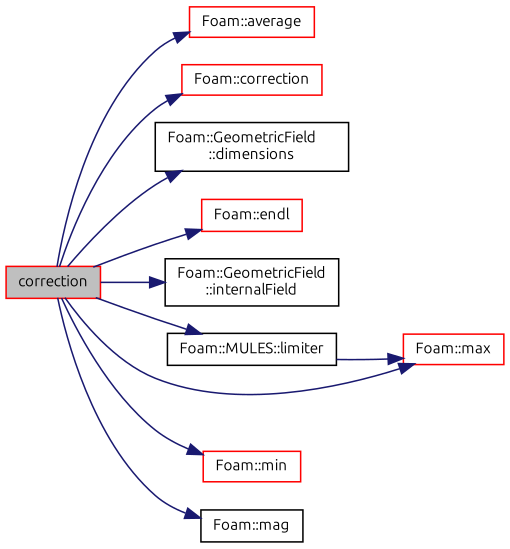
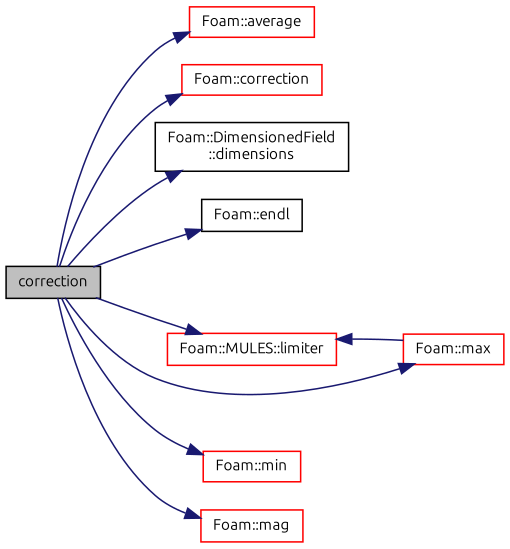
node "Foam::GeometricField ::dimensions": label "Foam::GeometricField ::dimensions" -> "Foam::DimensionedField ::dimensions"
node "Foam::endl": color red -> black
node "correction": color red -> black
node "Foam::GeometricField ::internalField": removed
node "Foam::MULES::limiter": color black -> red
edge "Foam::MULES::limiter" -> "Foam::max": reversed
node "Foam::mag": color black -> red
